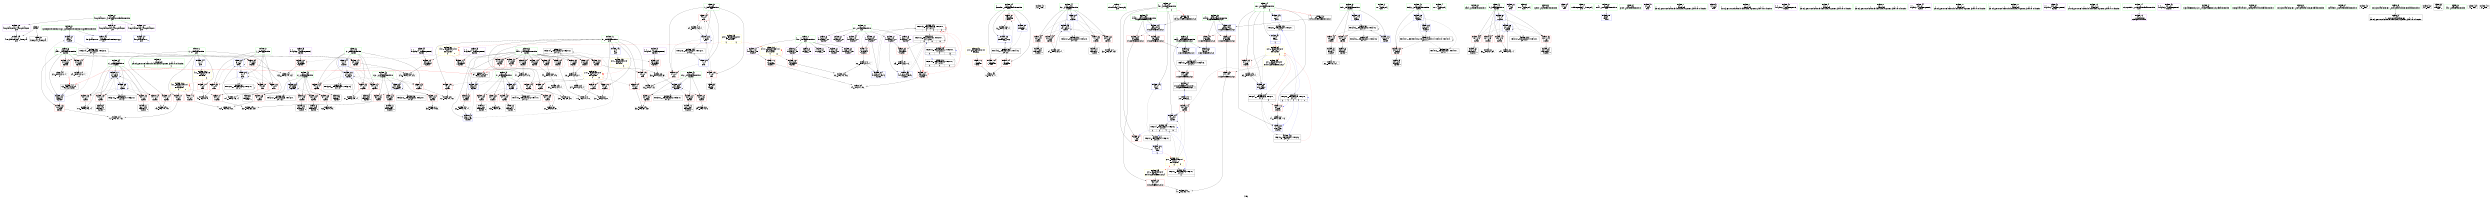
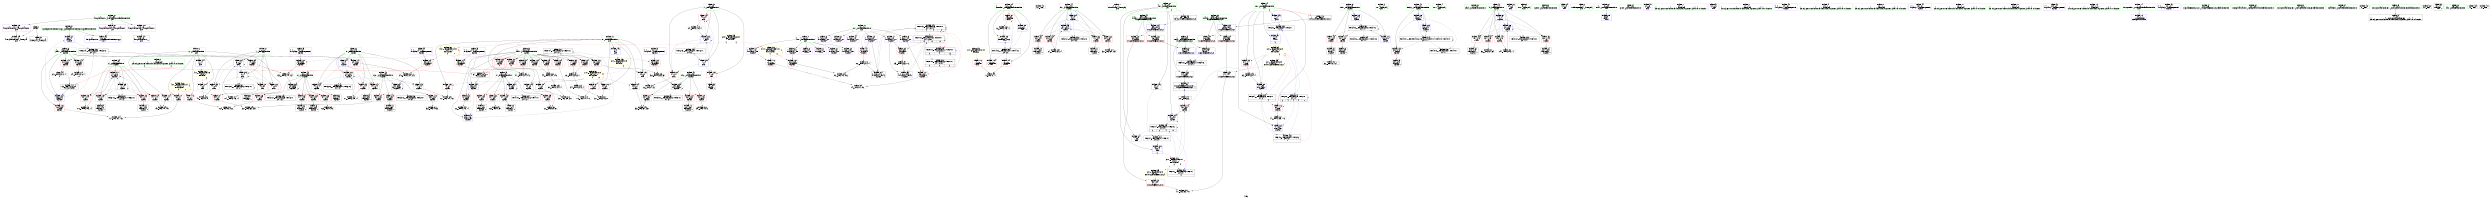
node "NodeID: 155": text "_Z3dfsii" -> "_Z0dfsii"
